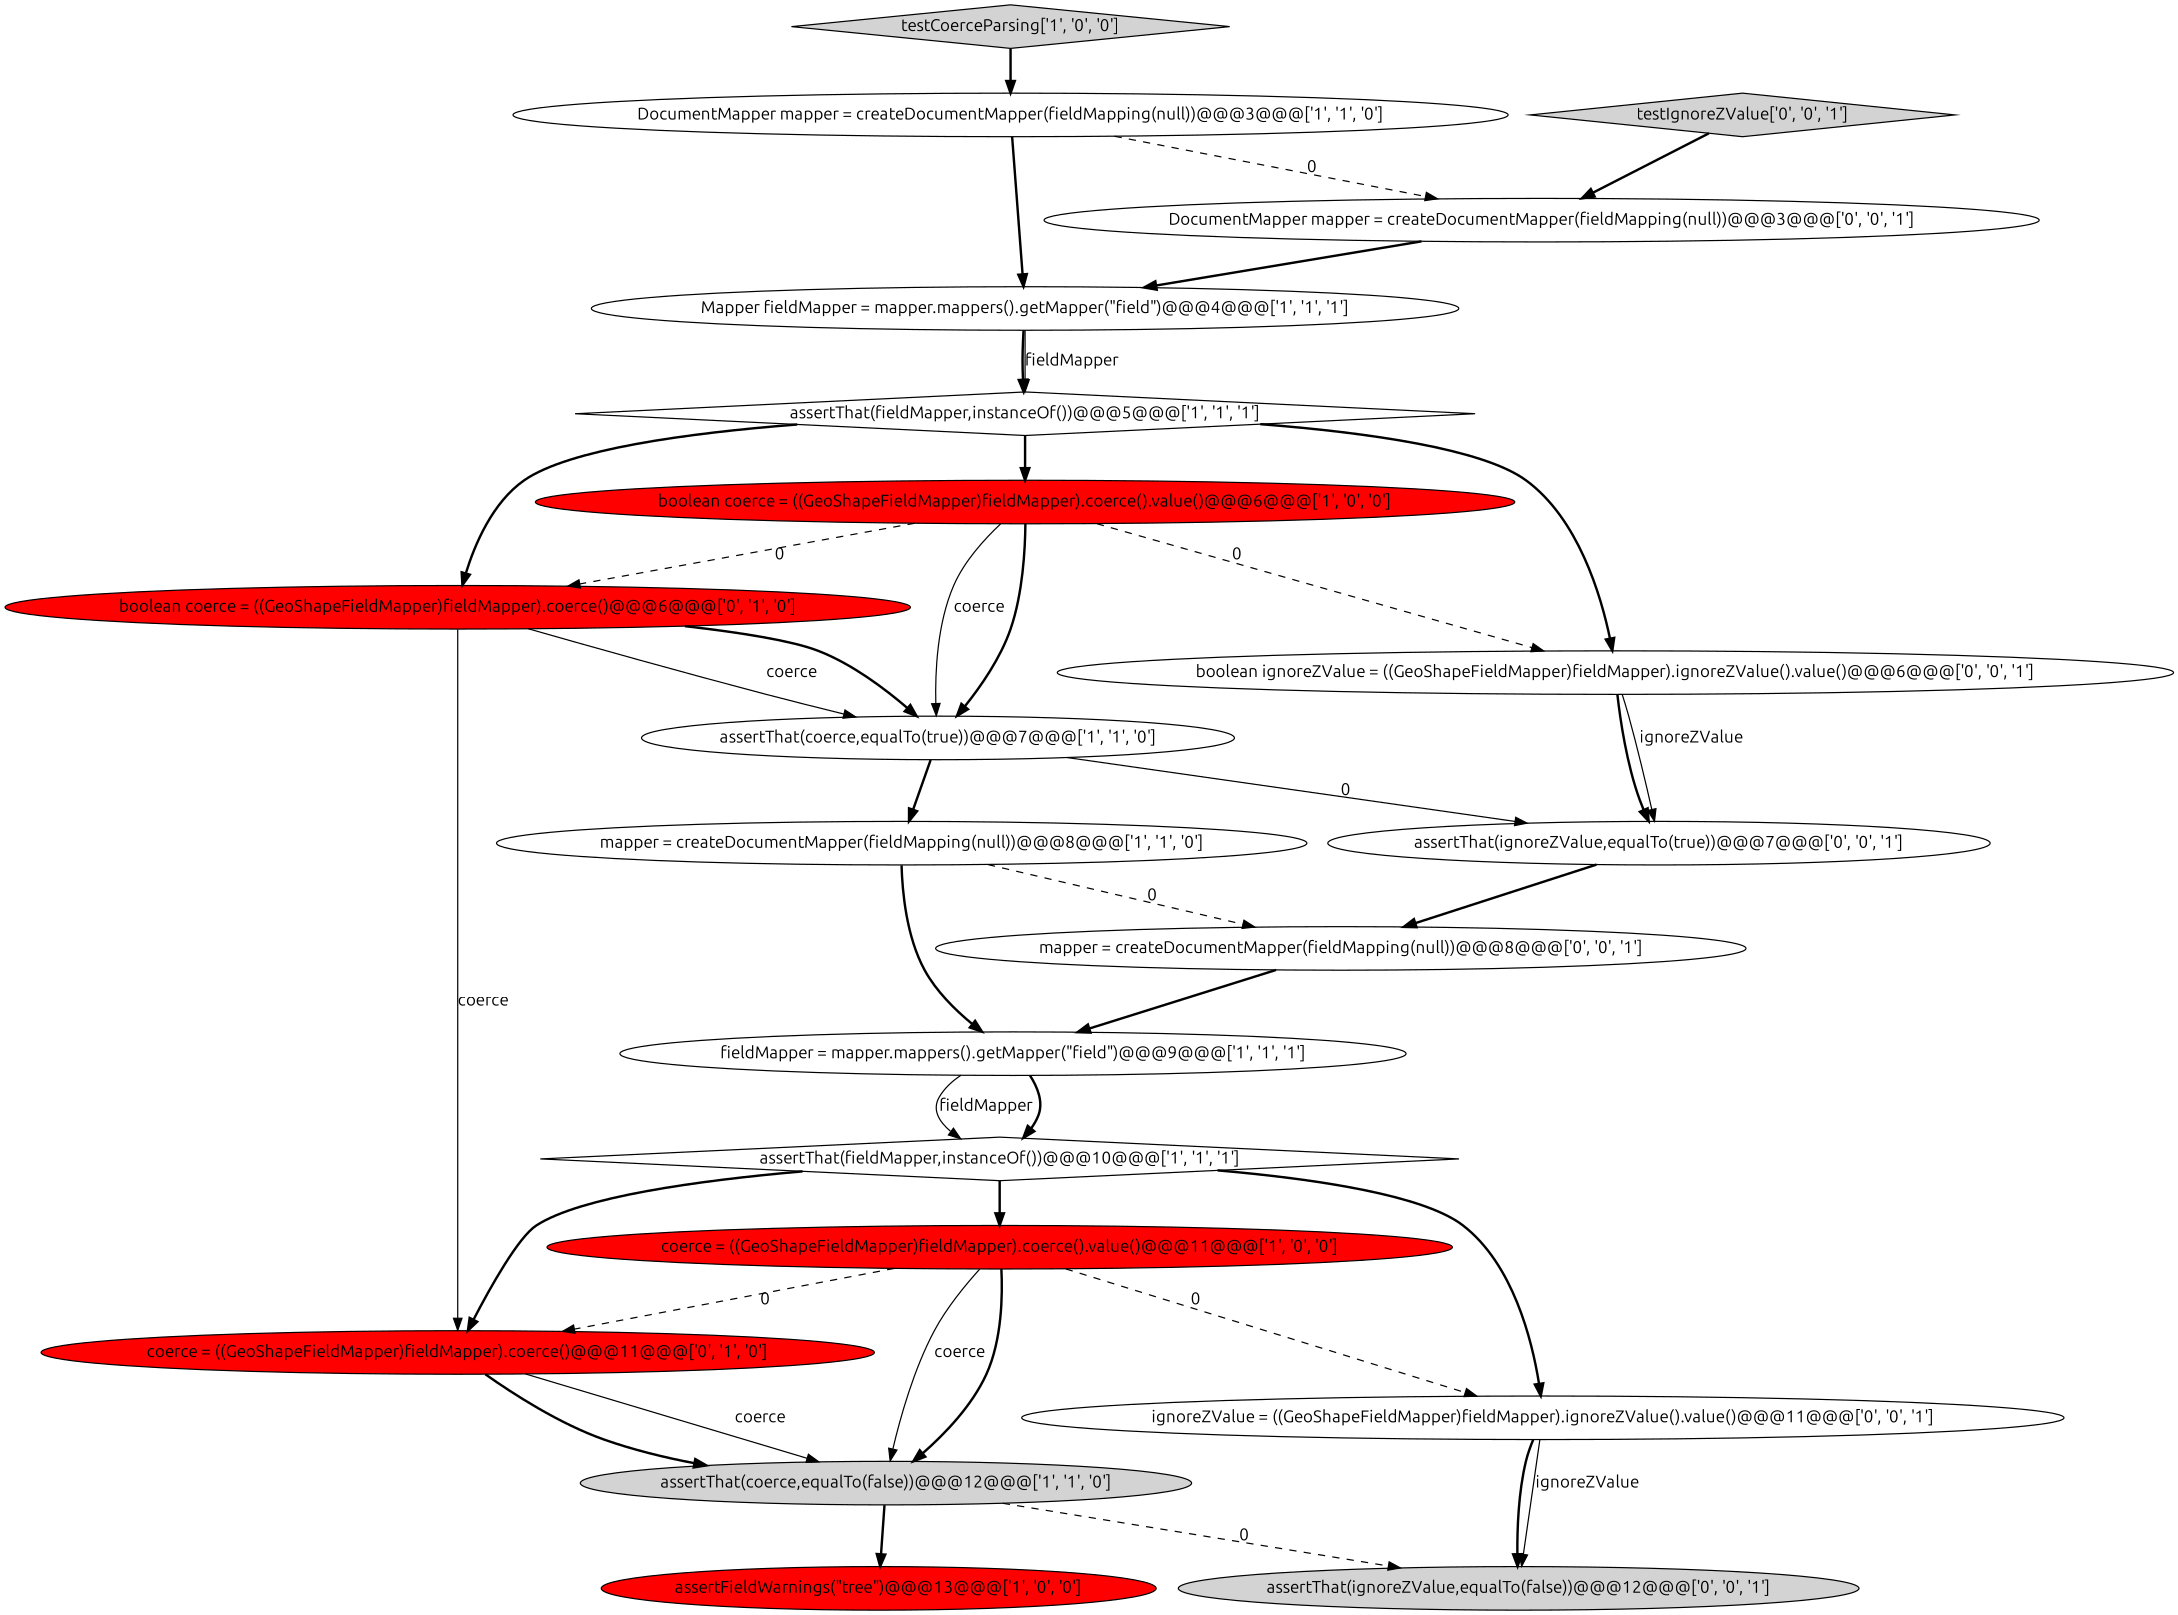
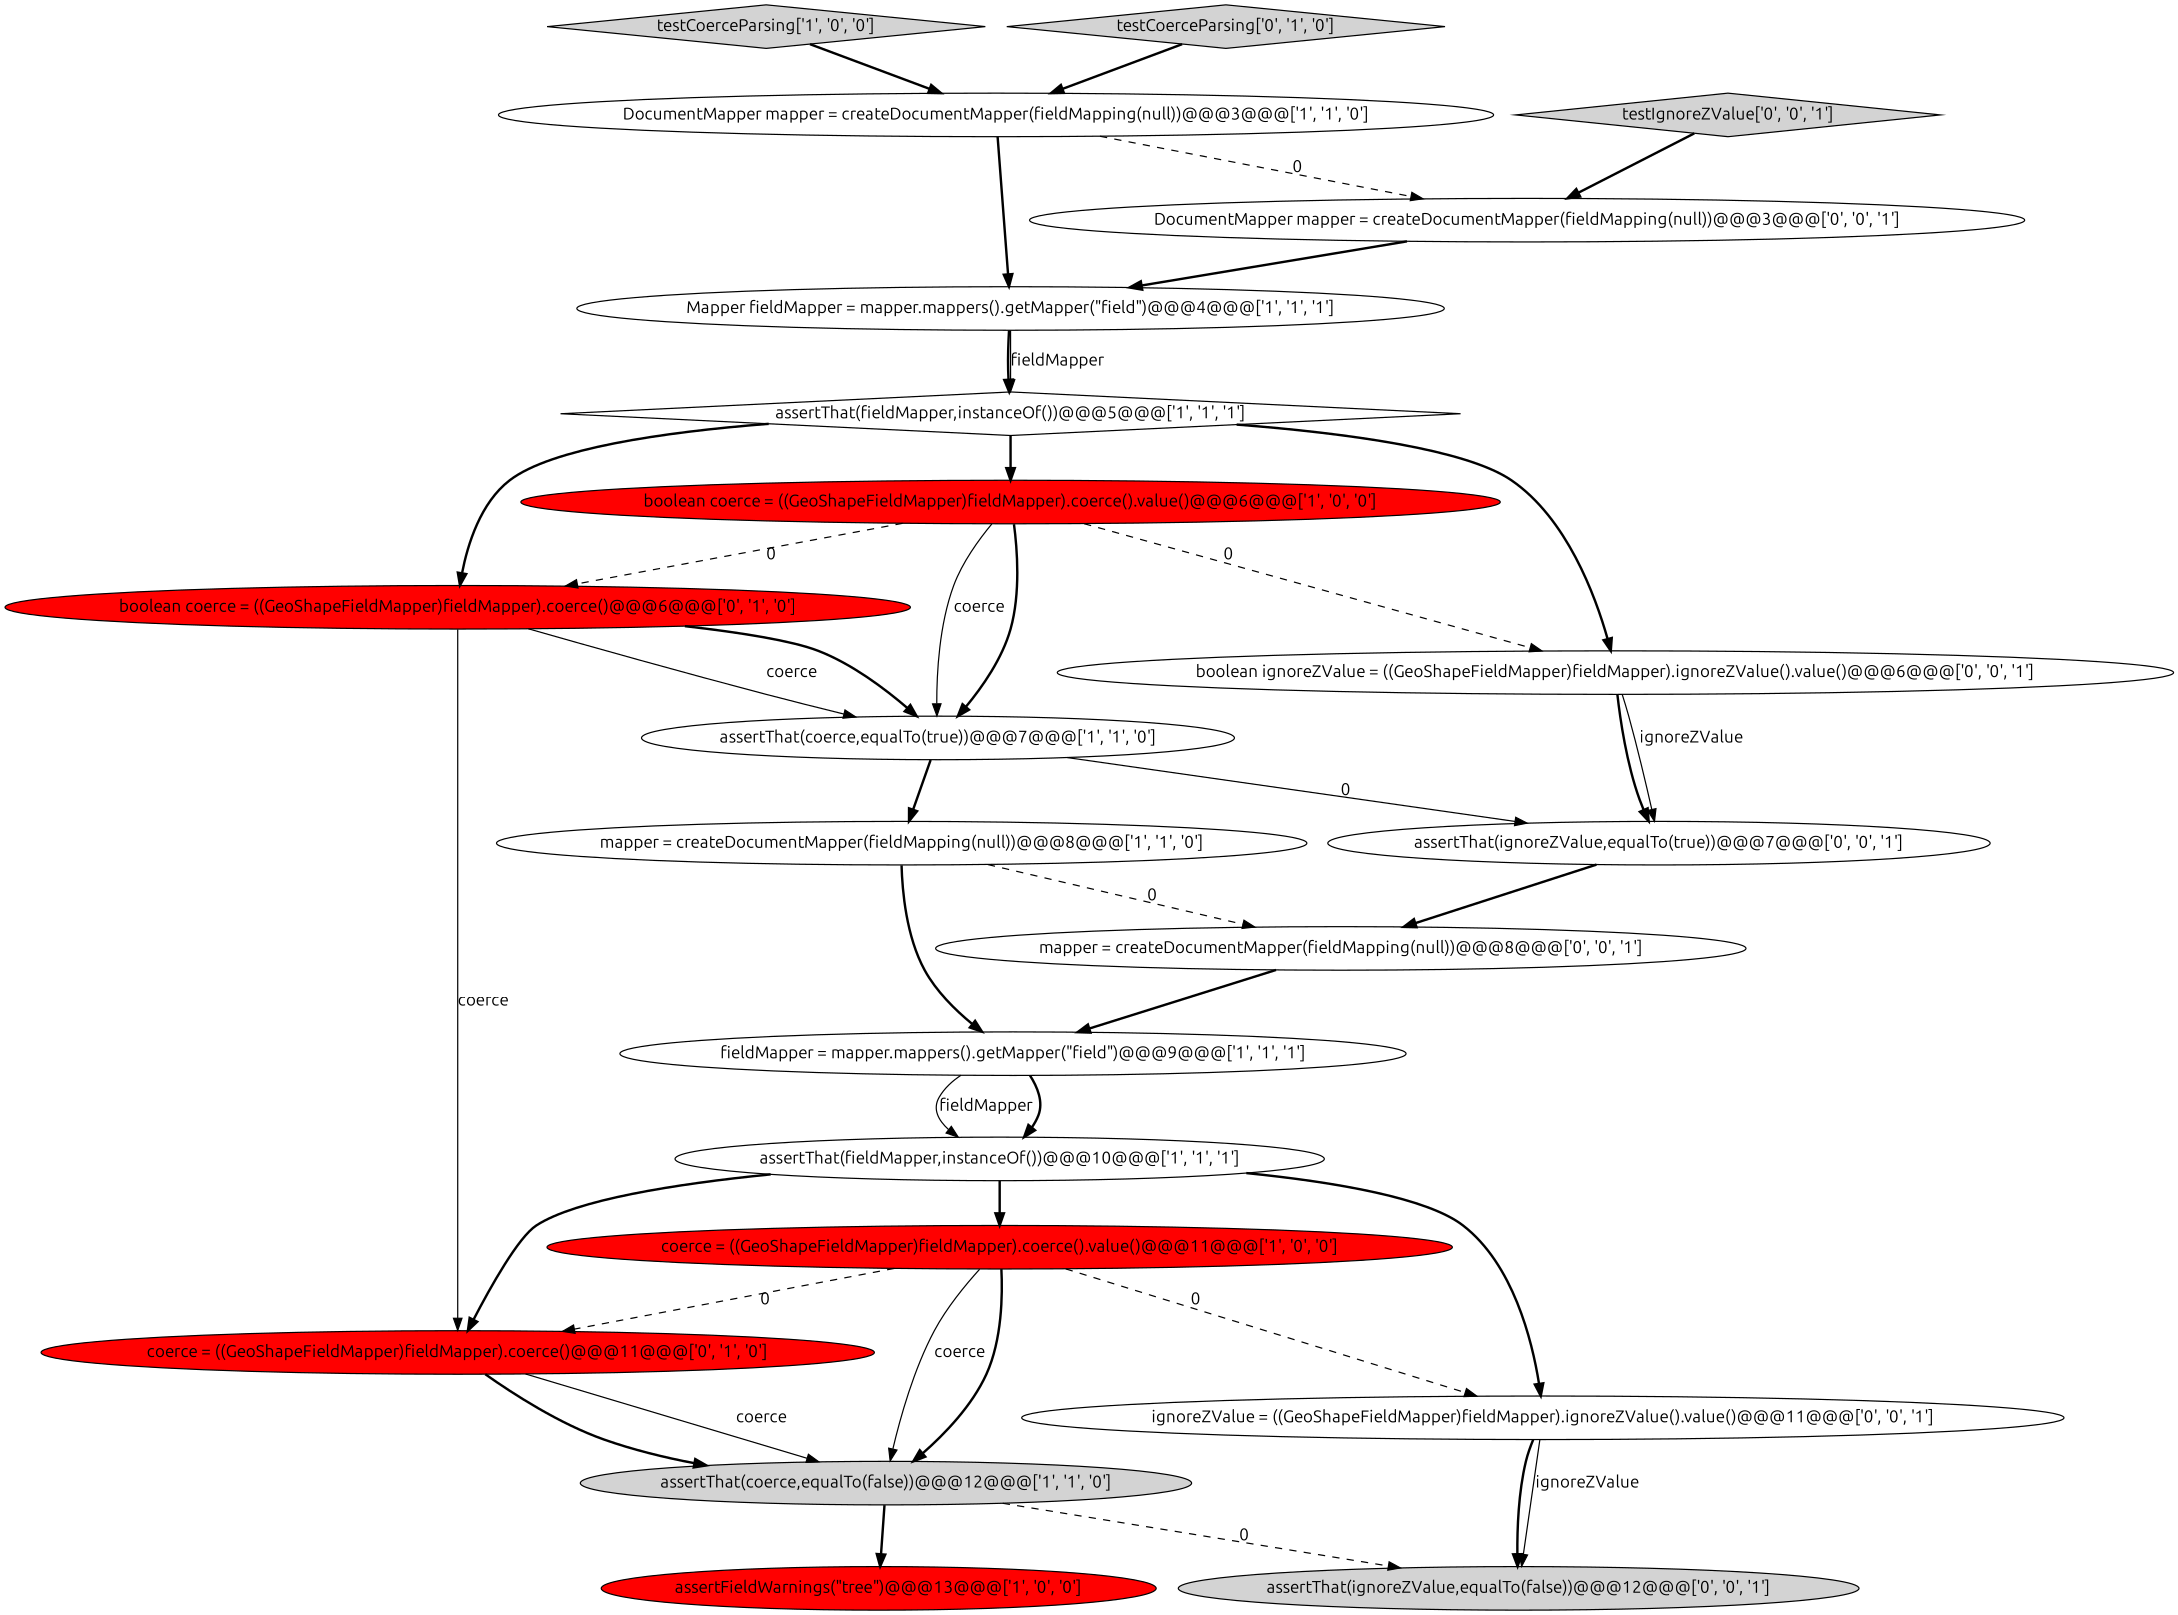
node "testCoerceParsing['0', '1', '0']": added
node "assertThat(fieldMapper,instanceOf())@@@10@@@['1', '1', '1']": shape diamond -> ellipse
